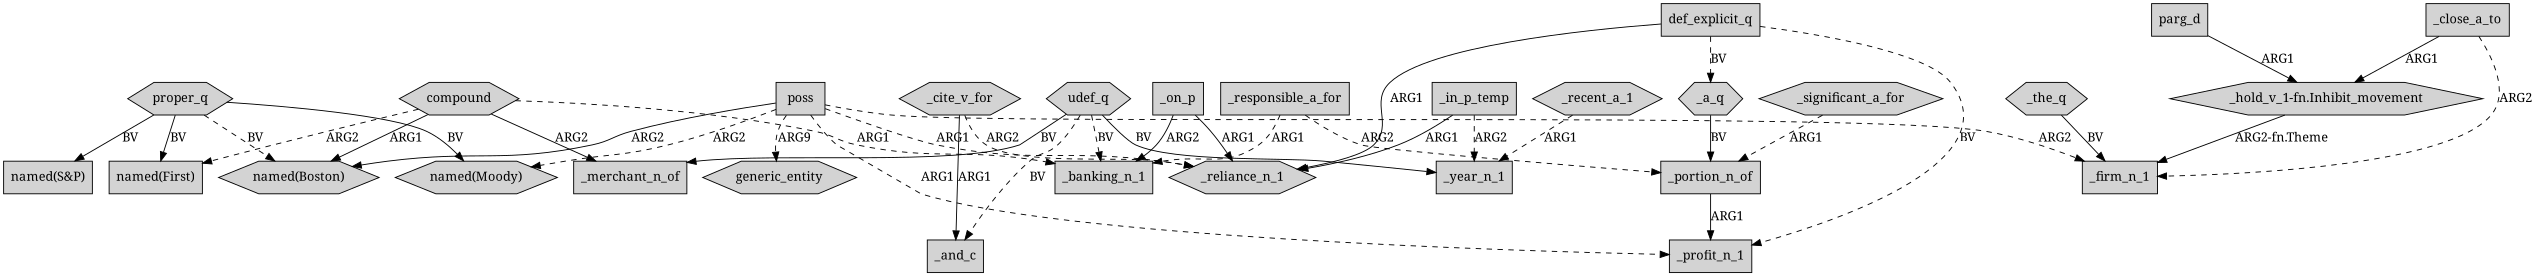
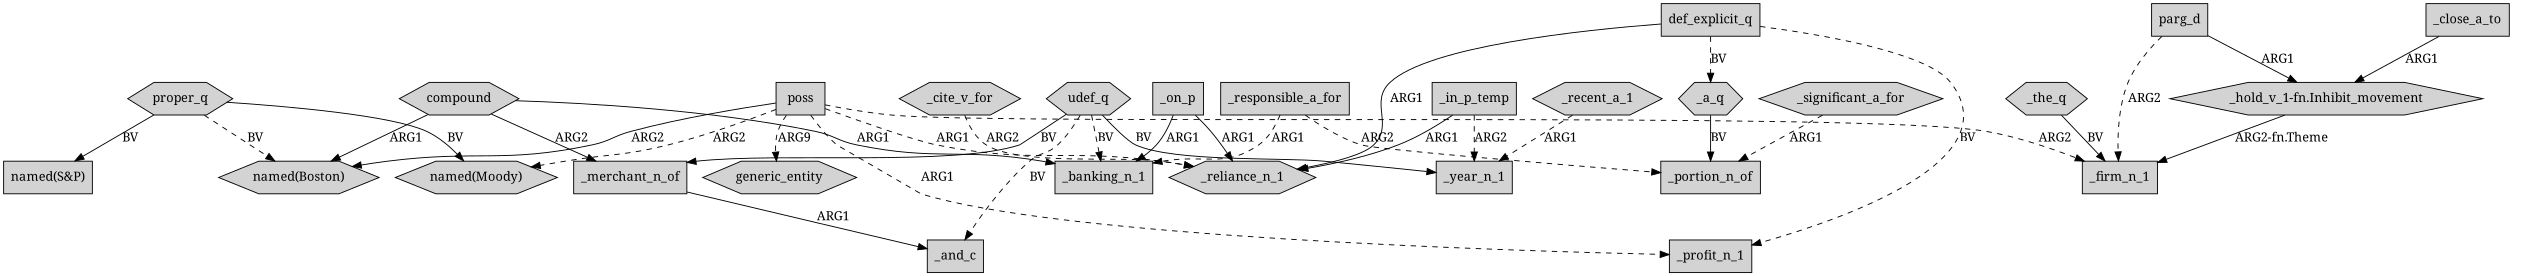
edge "compound" -> "_banking_n_1": style dashed -> solid
edge "_on_p" -> "_banking_n_1": label "ARG2" -> "ARG1"
edge "_close_a_to" -> "_firm_n_1": now "parg_d" -> "_firm_n_1"
edge "_cite_v_for" -> "_and_c": now "_merchant_n_of" -> "_and_c"
node "named(First)": removed
edge "_portion_n_of" -> "_profit_n_1": removed, label "ARG1"
